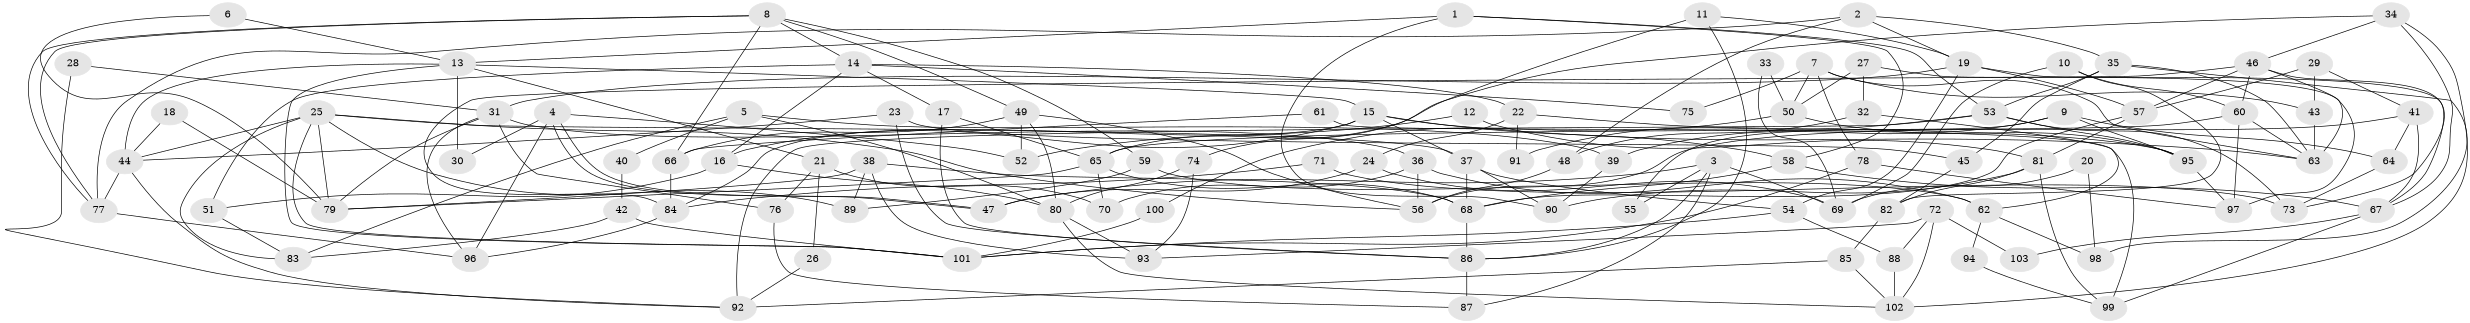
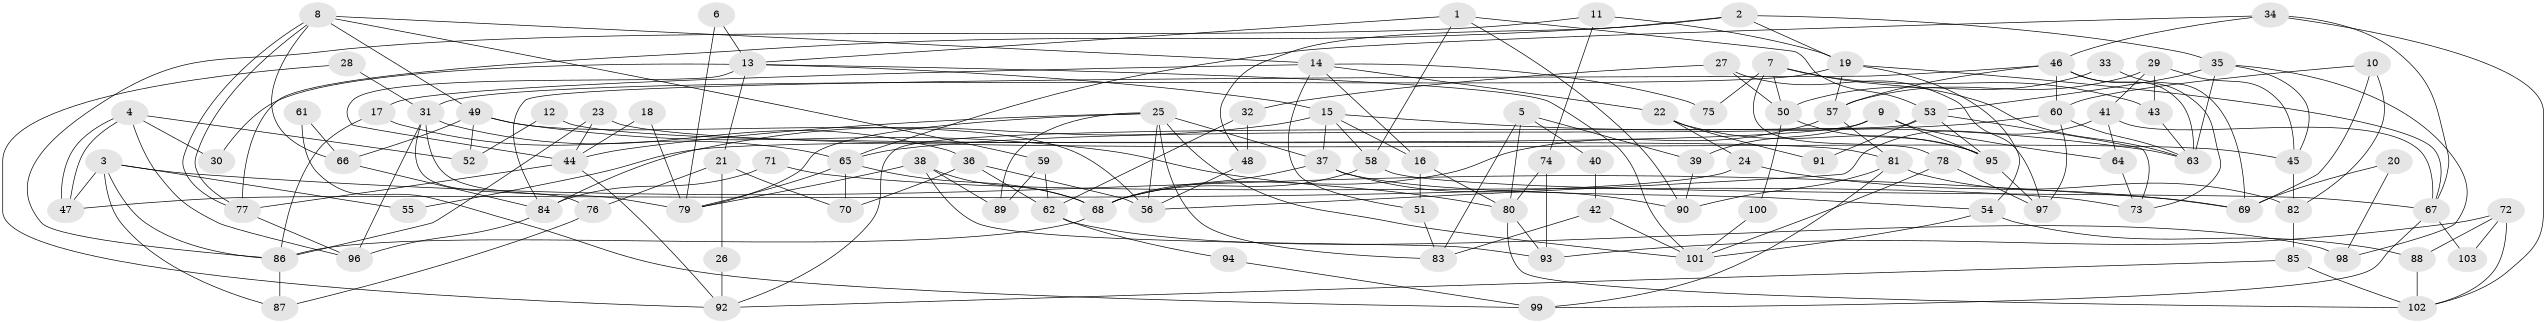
edge "29" -- "45": added
